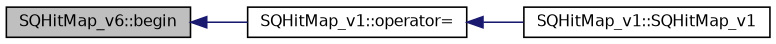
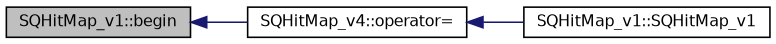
node "SQHitMap_v6::begin": label "SQHitMap_v6::begin" -> "SQHitMap_v1::begin"
node "SQHitMap_v1::operator=": label "SQHitMap_v1::operator=" -> "SQHitMap_v4::operator="
